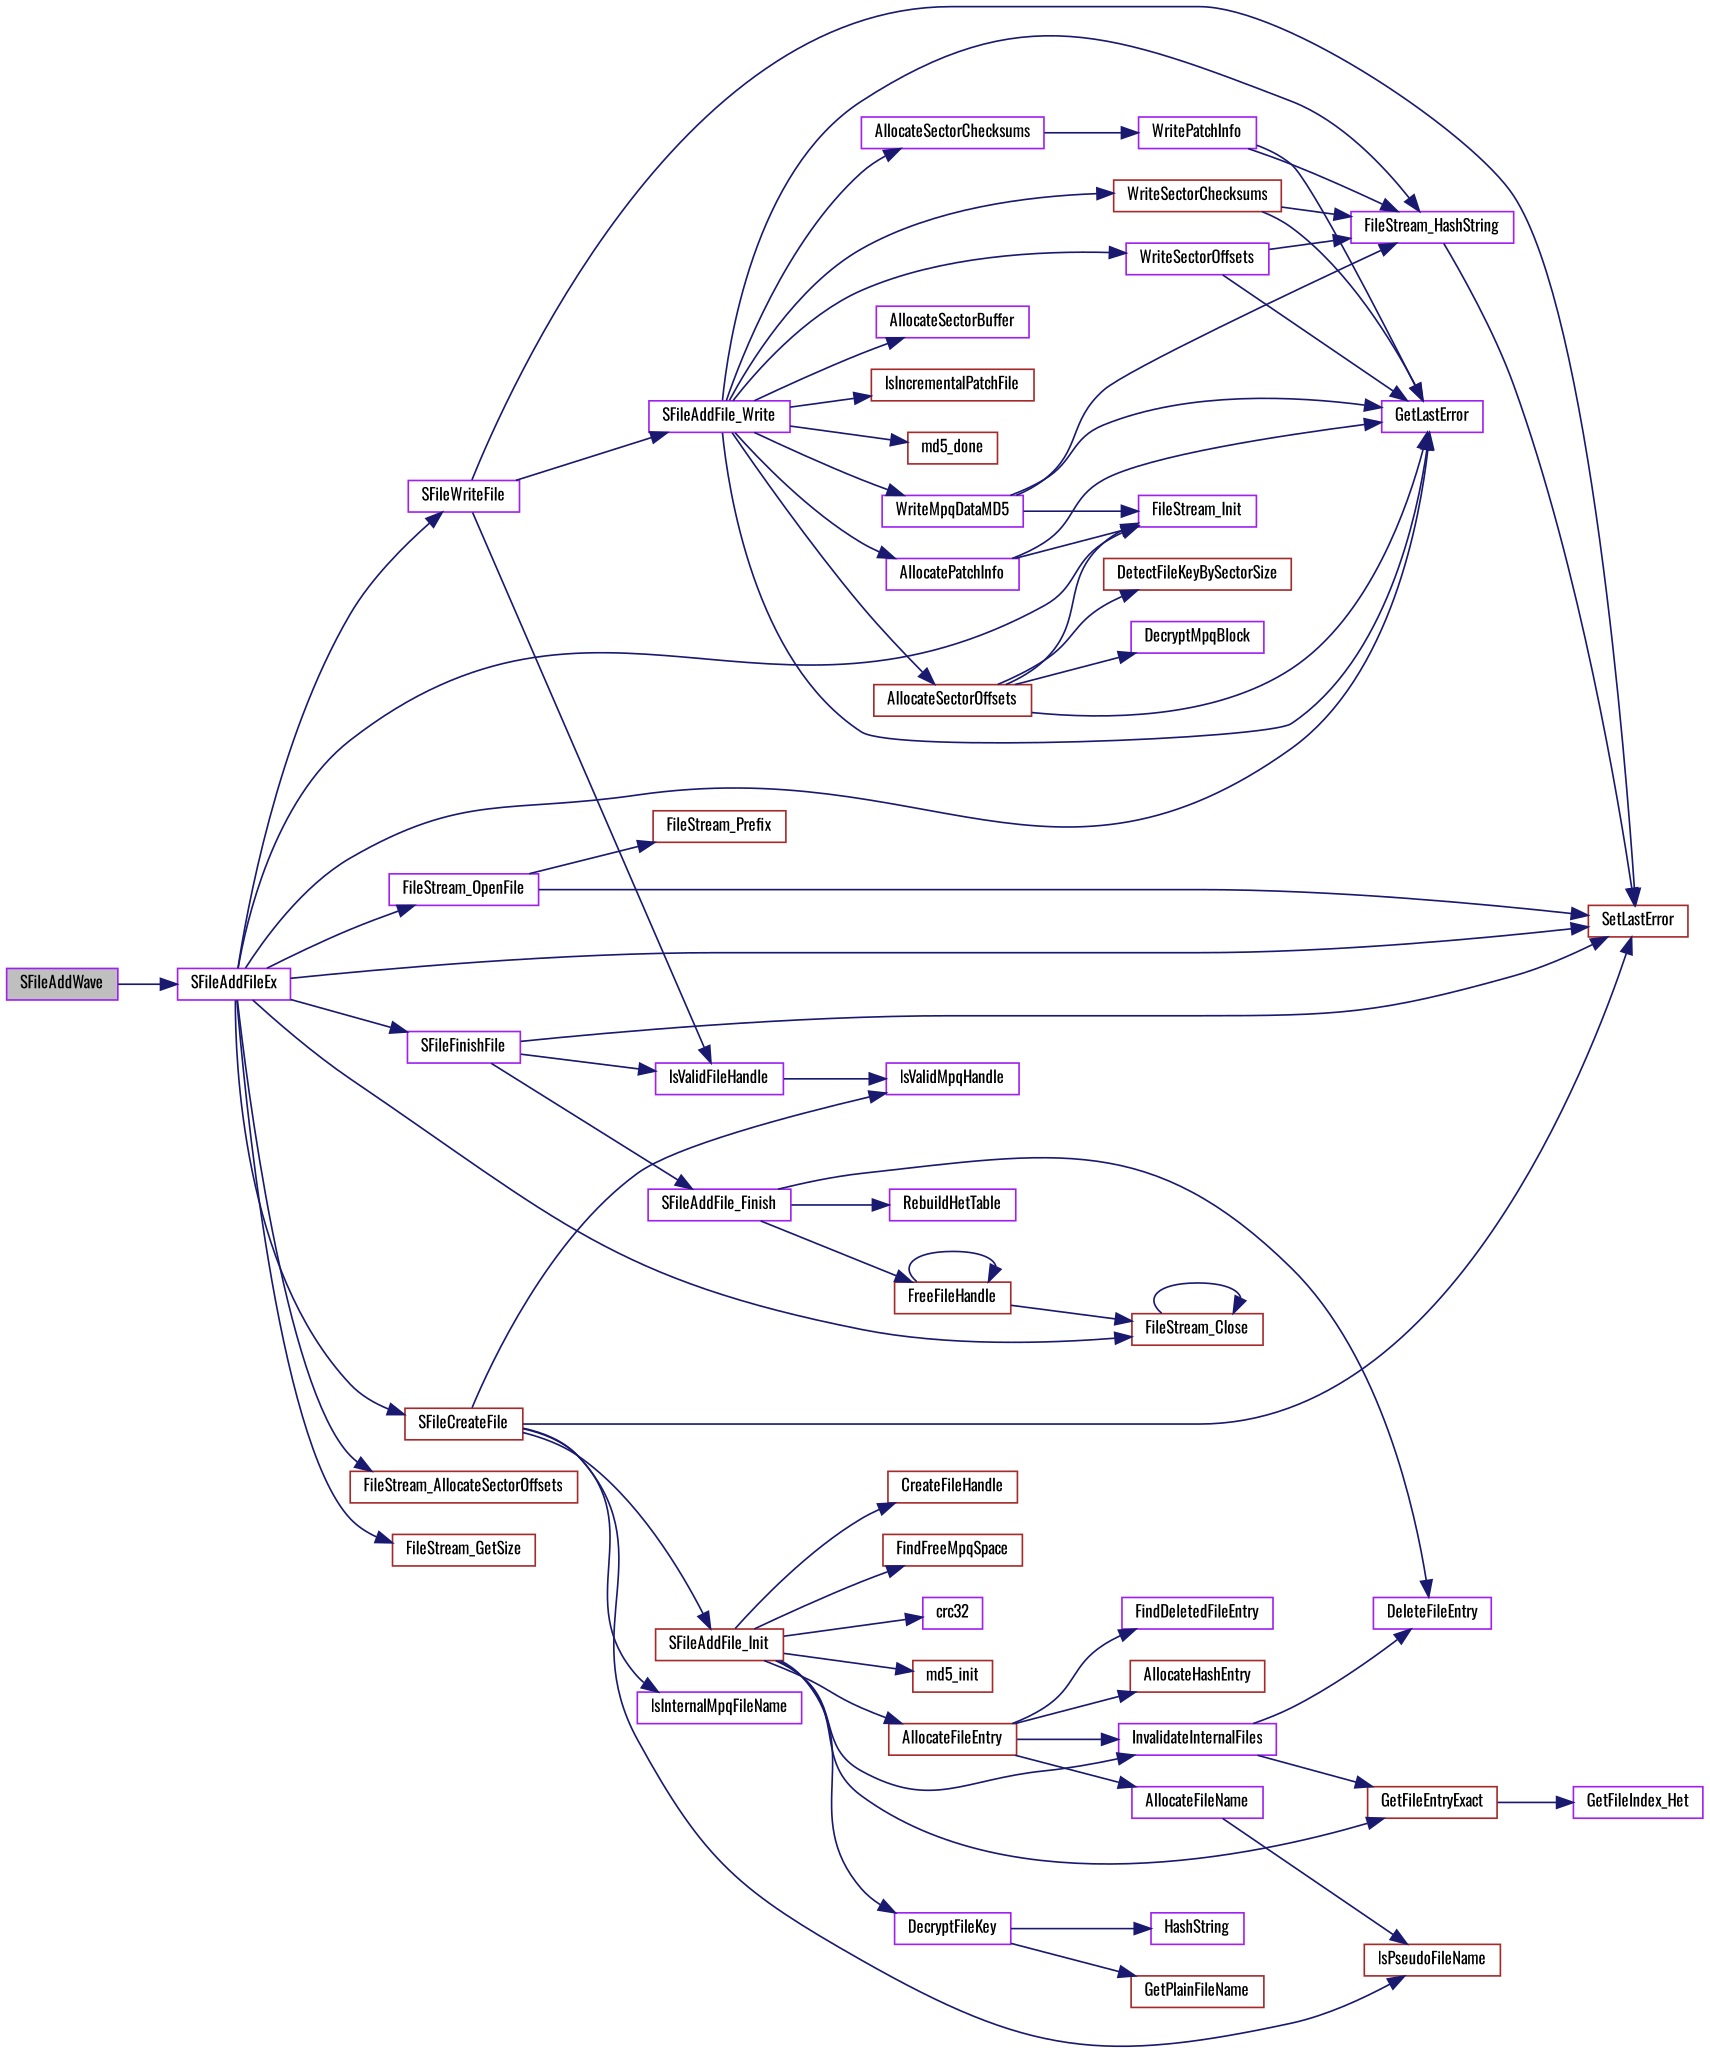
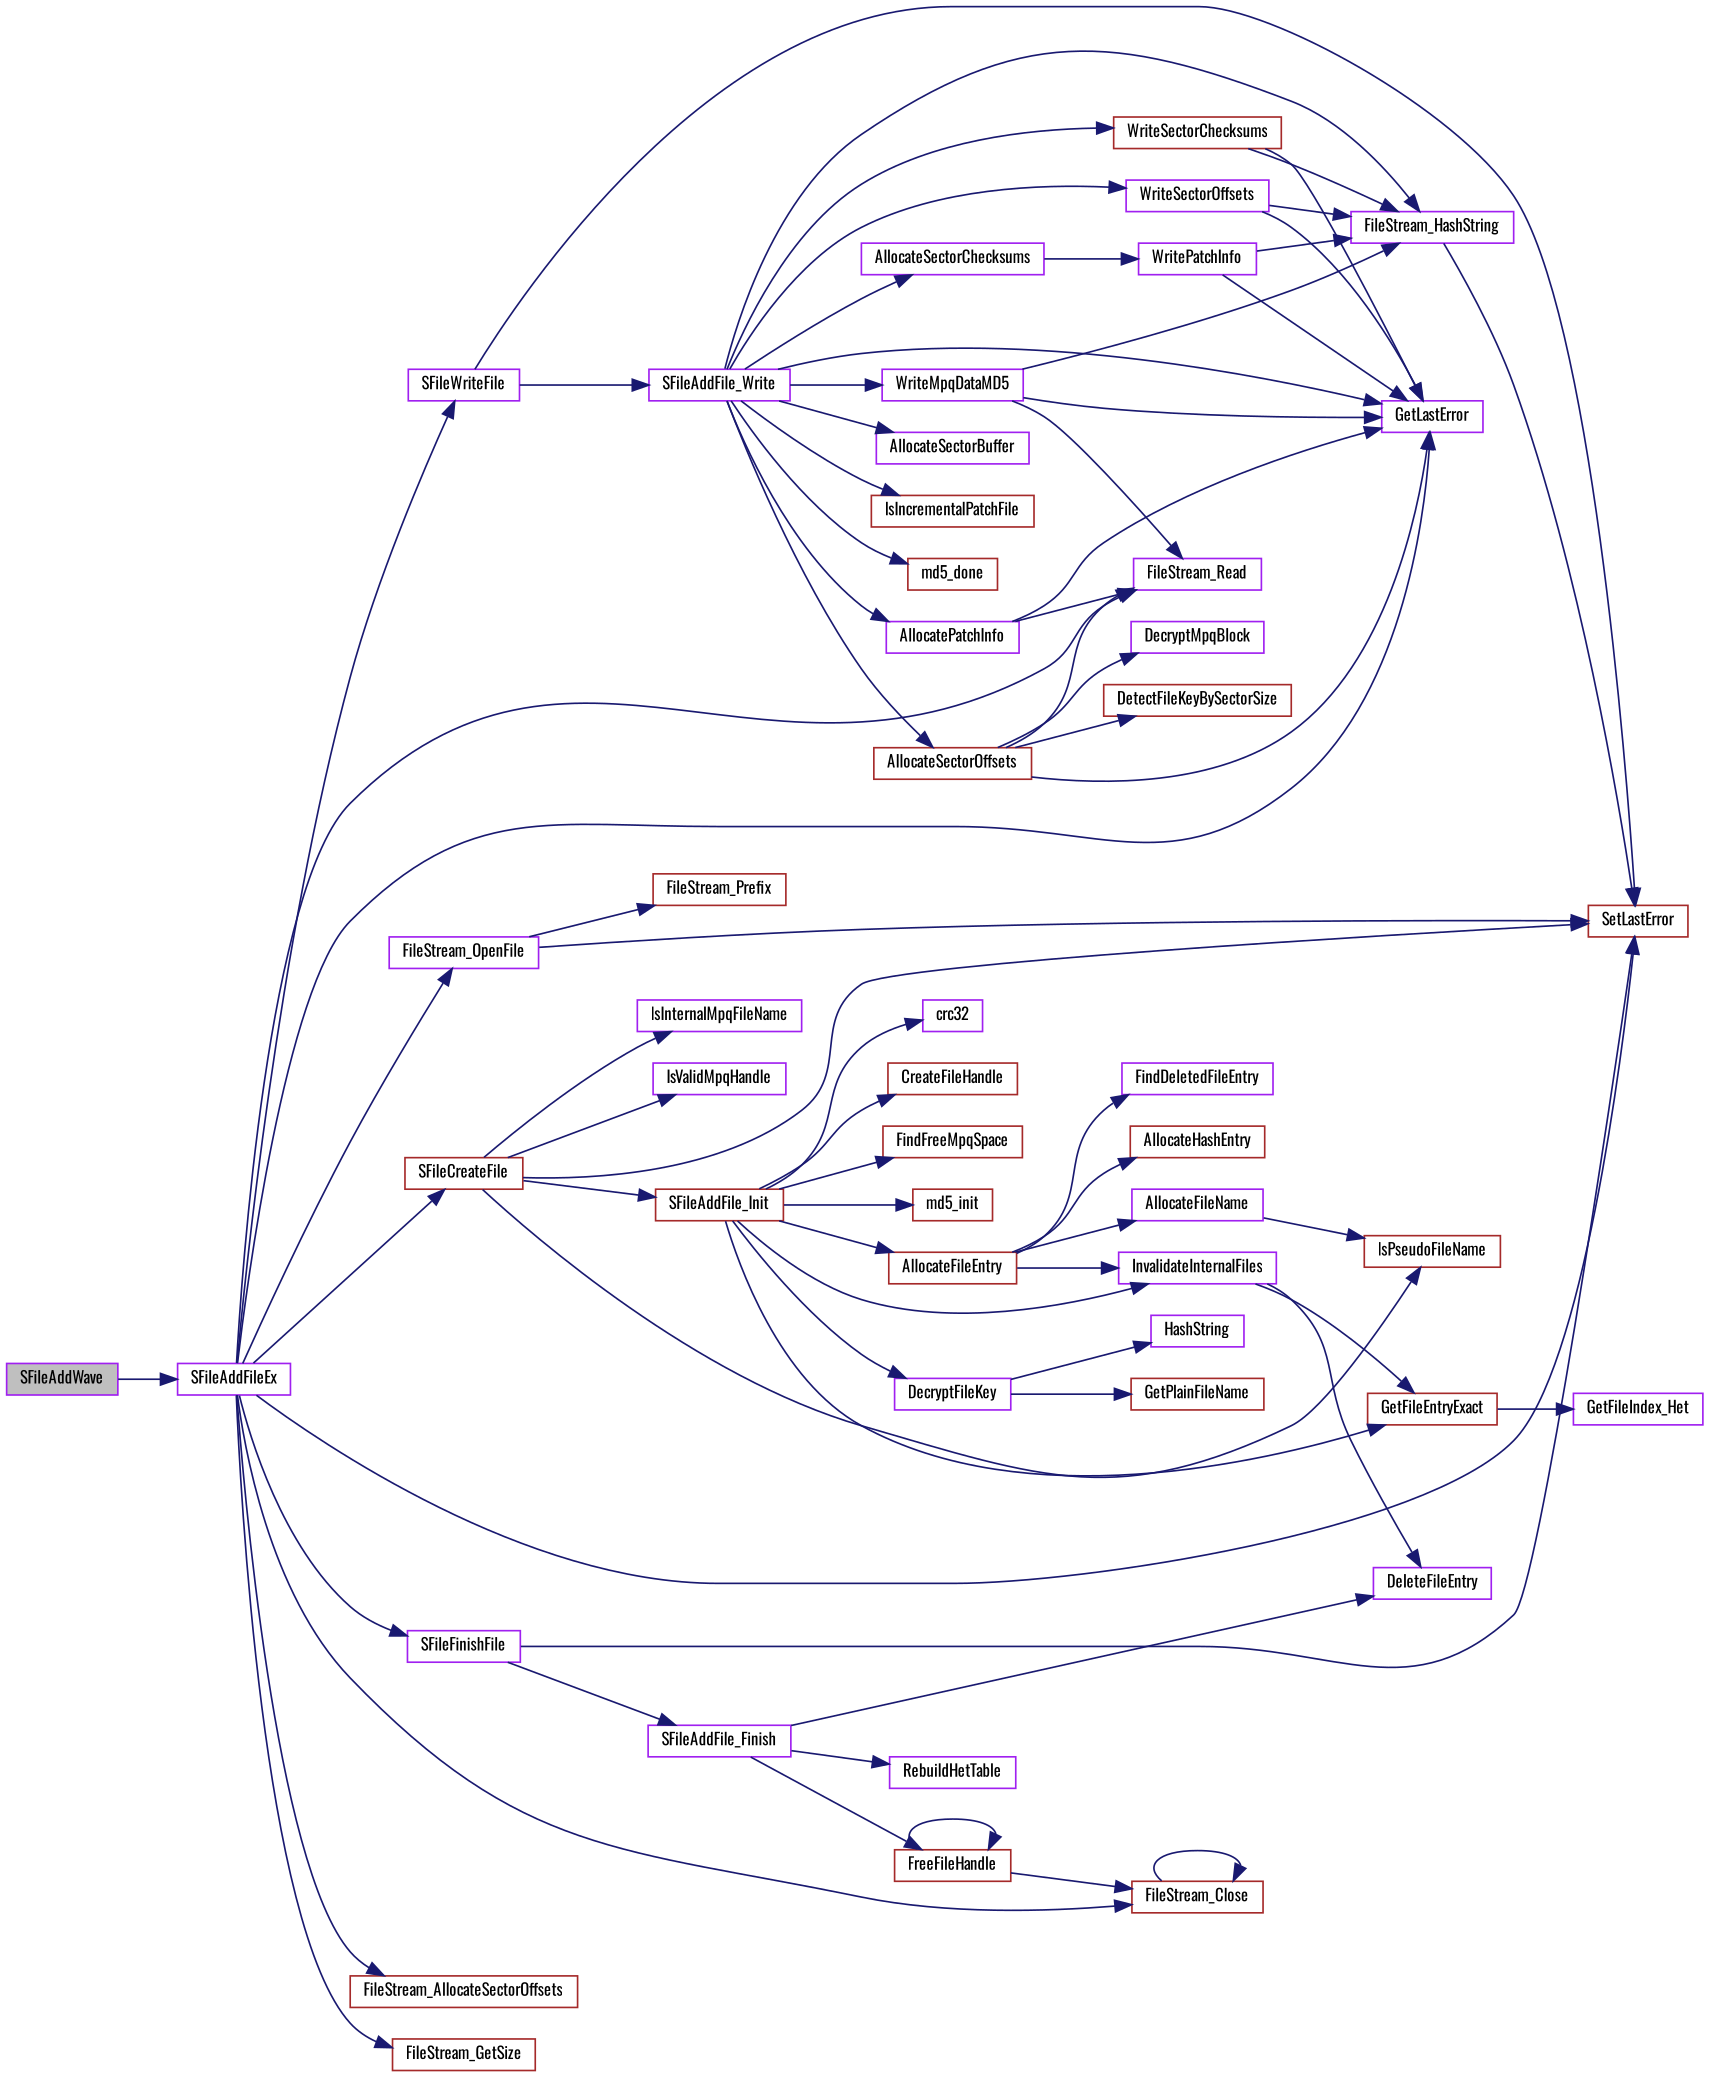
node "FileStream_Init": label "FileStream_Init" -> "FileStream_Read"
node "IsValidFileHandle": removed
